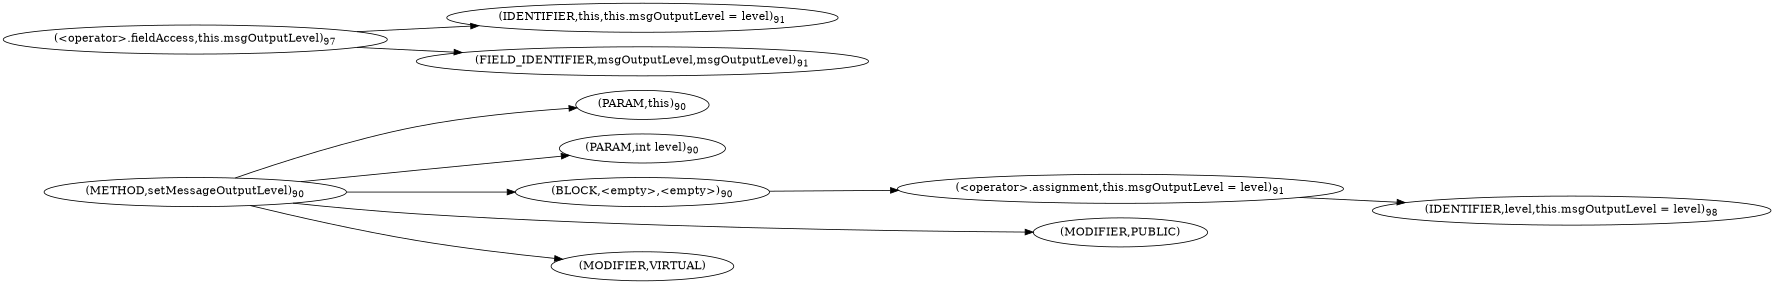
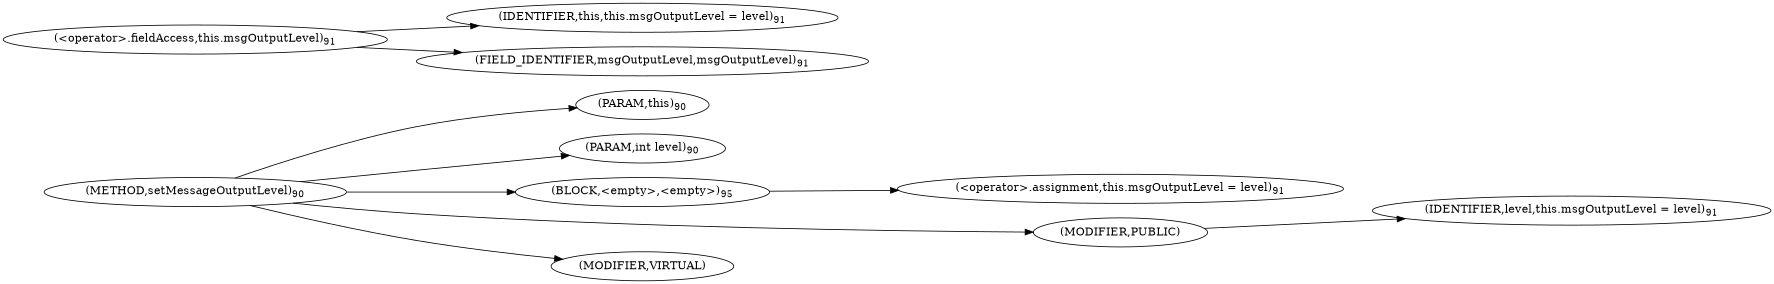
node "(<operator>.fieldAccess,this.msgOutputLevel)": text "97" -> "91"
node "(BLOCK,<empty>,<empty>)": text "90" -> "95"
edge "(<operator>.assignment,this.msgOutputLevel = level)" -> "(IDENTIFIER,level,this.msgOutputLevel = level)": now "(MODIFIER,PUBLIC)" -> "(IDENTIFIER,level,this.msgOutputLevel = level)"
node "(IDENTIFIER,level,this.msgOutputLevel = level)": text "98" -> "91"
